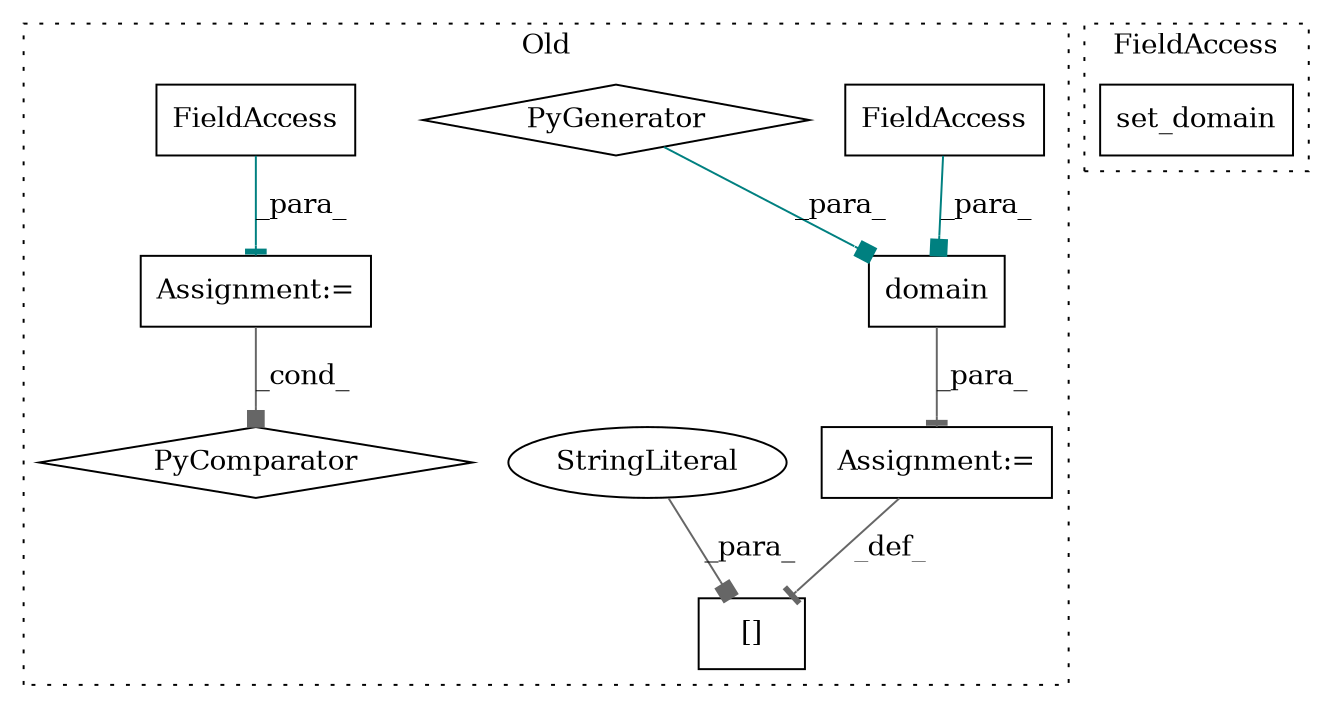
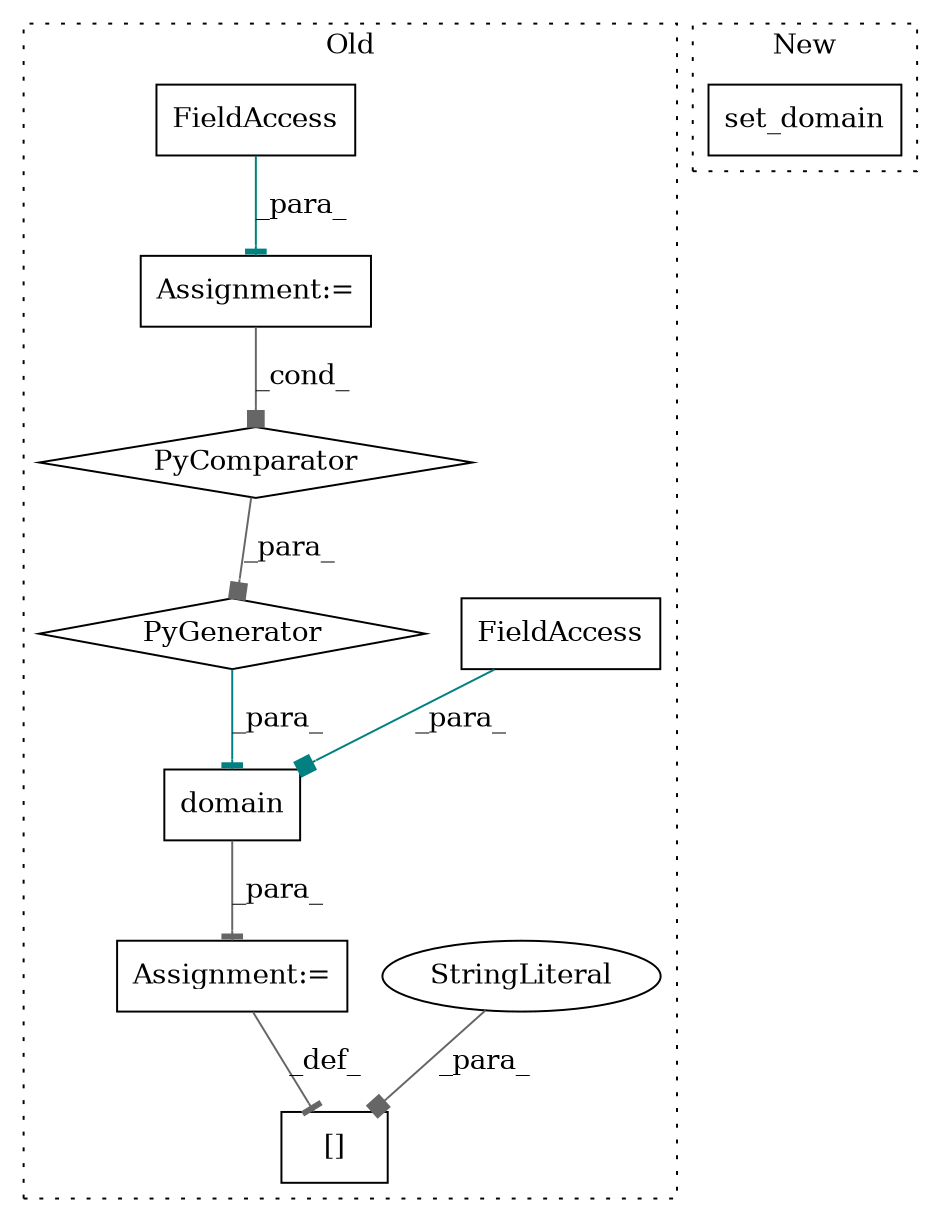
cluster "FieldAccess": label "FieldAccess" -> "New"
edge "PyGenerator" -> "domain": arrowhead box -> tee
edge "PyComparator" -> "PyGenerator": added, label "_para_"
